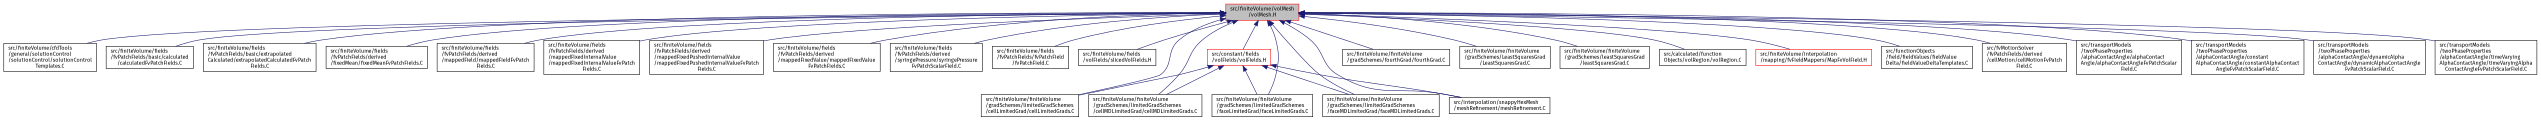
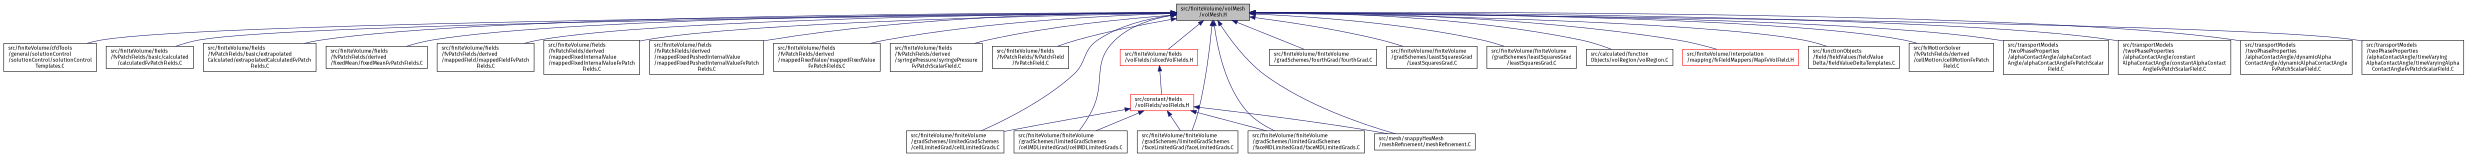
node "src/finiteVolume/volMesh /volMesh.H": color red -> black
edge "src/constant/fields /volFields/volFields.H" -> "src/finiteVolume/volMesh /volMesh.H": now "src/constant/fields /volFields/volFields.H" -> "src/finiteVolume/fields /volFields/slicedVolFields.H"
node "src/finiteVolume/fields /volFields/slicedVolFields.H": color black -> red
node "src/interpolation/snappyHexMesh /meshRefinement/meshRefinement.C": label "src/interpolation/snappyHexMesh /meshRefinement/meshRefinement.C" -> "src/mesh/snappyHexMesh /meshRefinement/meshRefinement.C"
